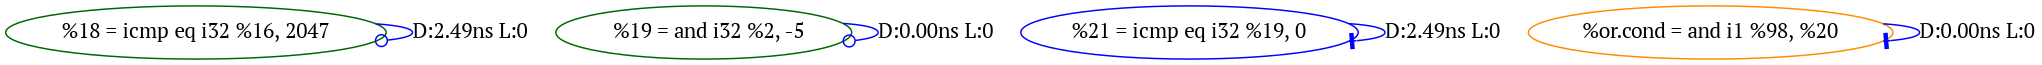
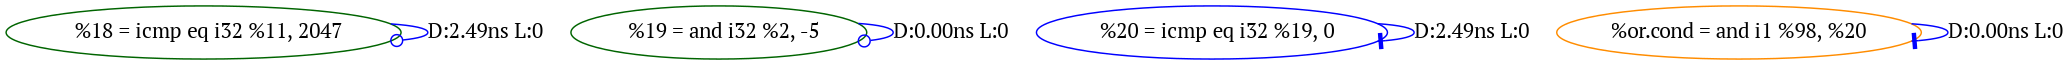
node "%18 = icmp eq i32 %16, 2047": label "%18 = icmp eq i32 %16, 2047" -> "%18 = icmp eq i32 %11, 2047"
node "%21 = icmp eq i32 %19, 0": label "%21 = icmp eq i32 %19, 0" -> "%20 = icmp eq i32 %19, 0"
